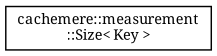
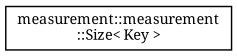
node "cachemere::measurement ::Size< Key >": label "cachemere::measurement ::Size< Key >" -> "measurement::measurement ::Size< Key >"
